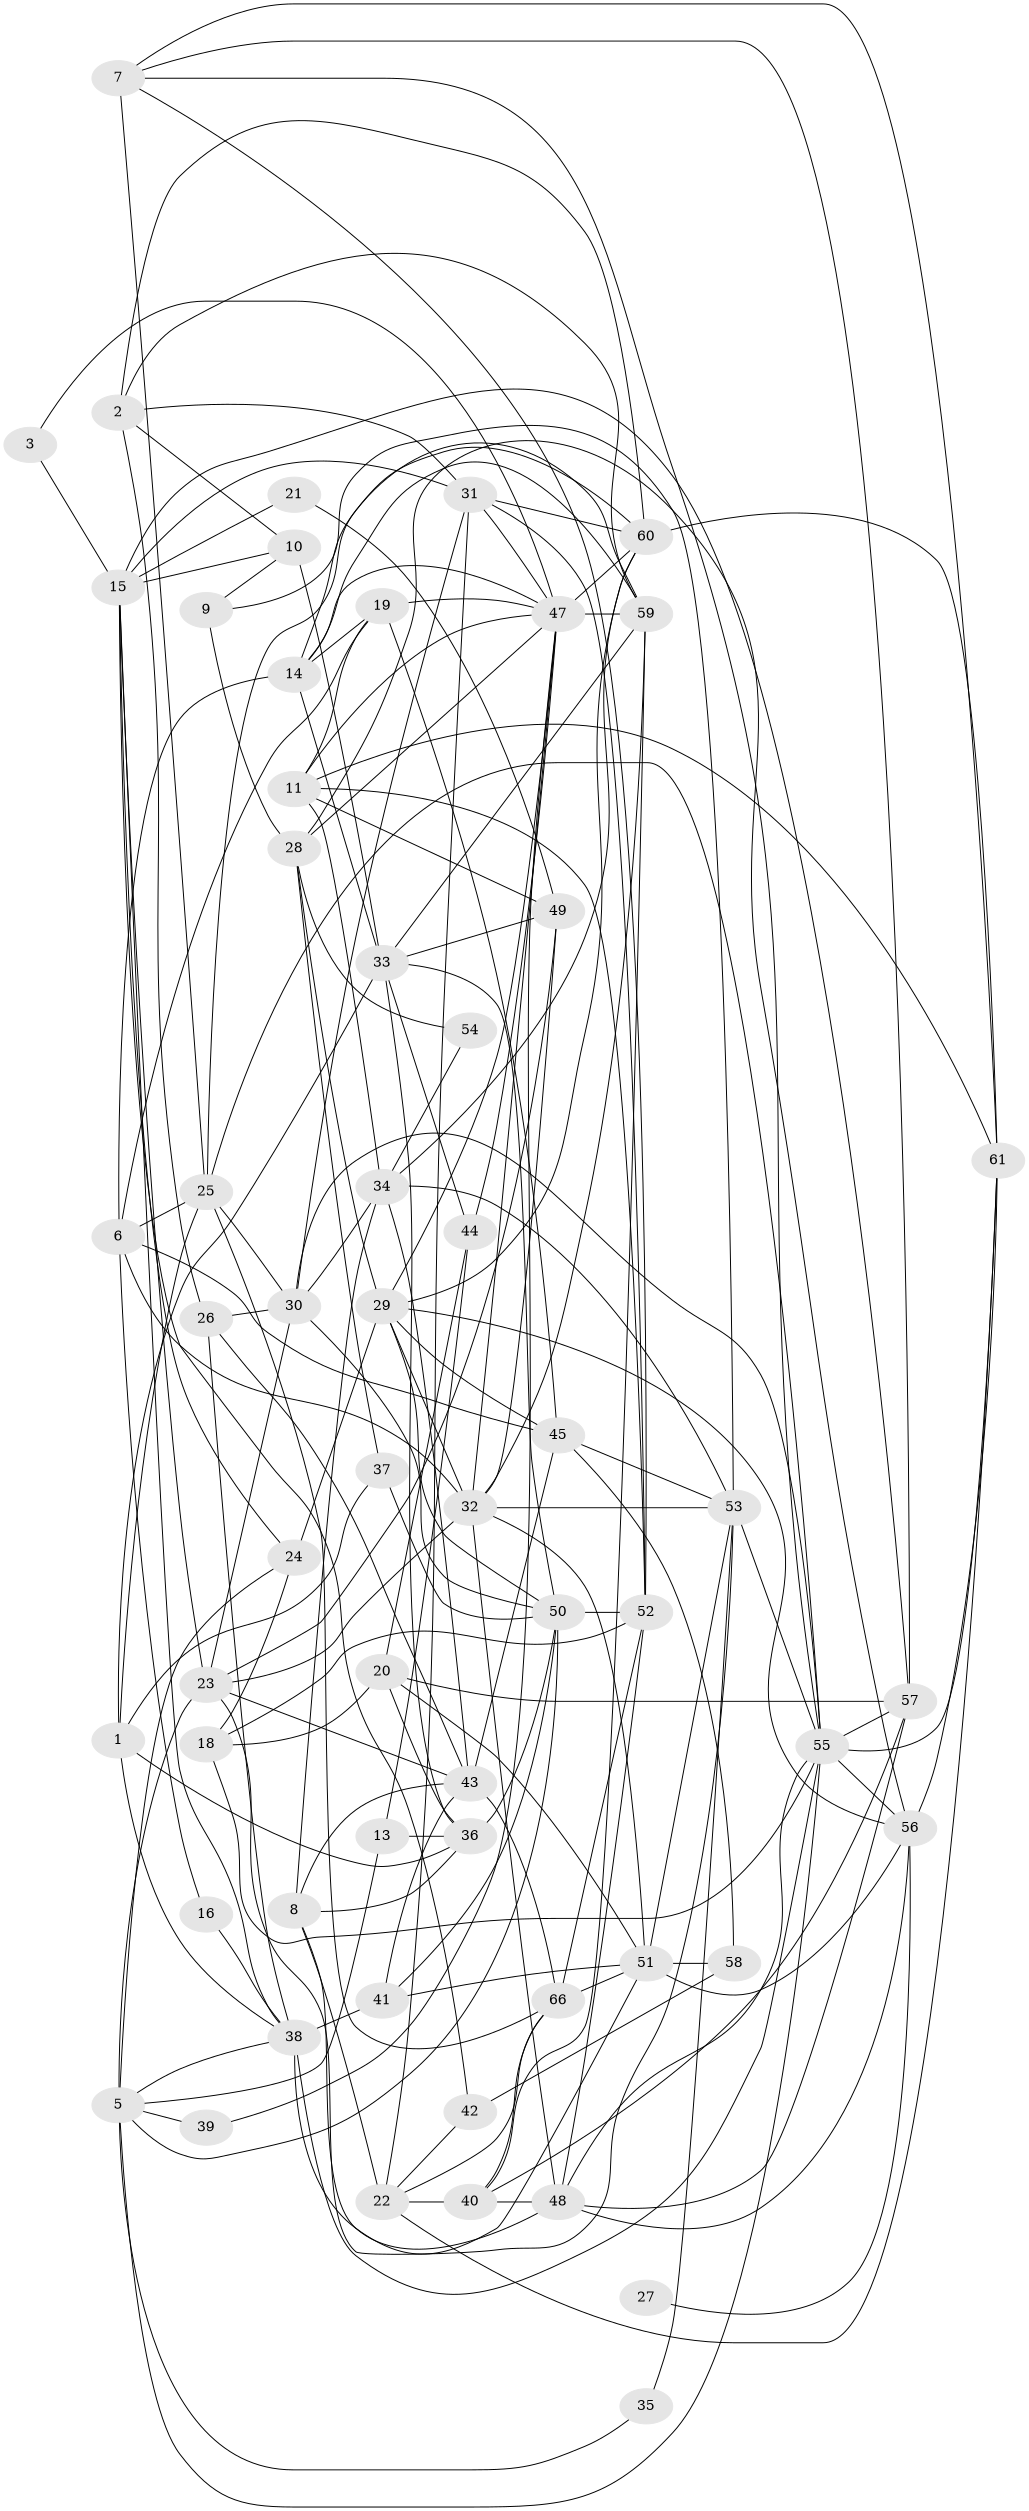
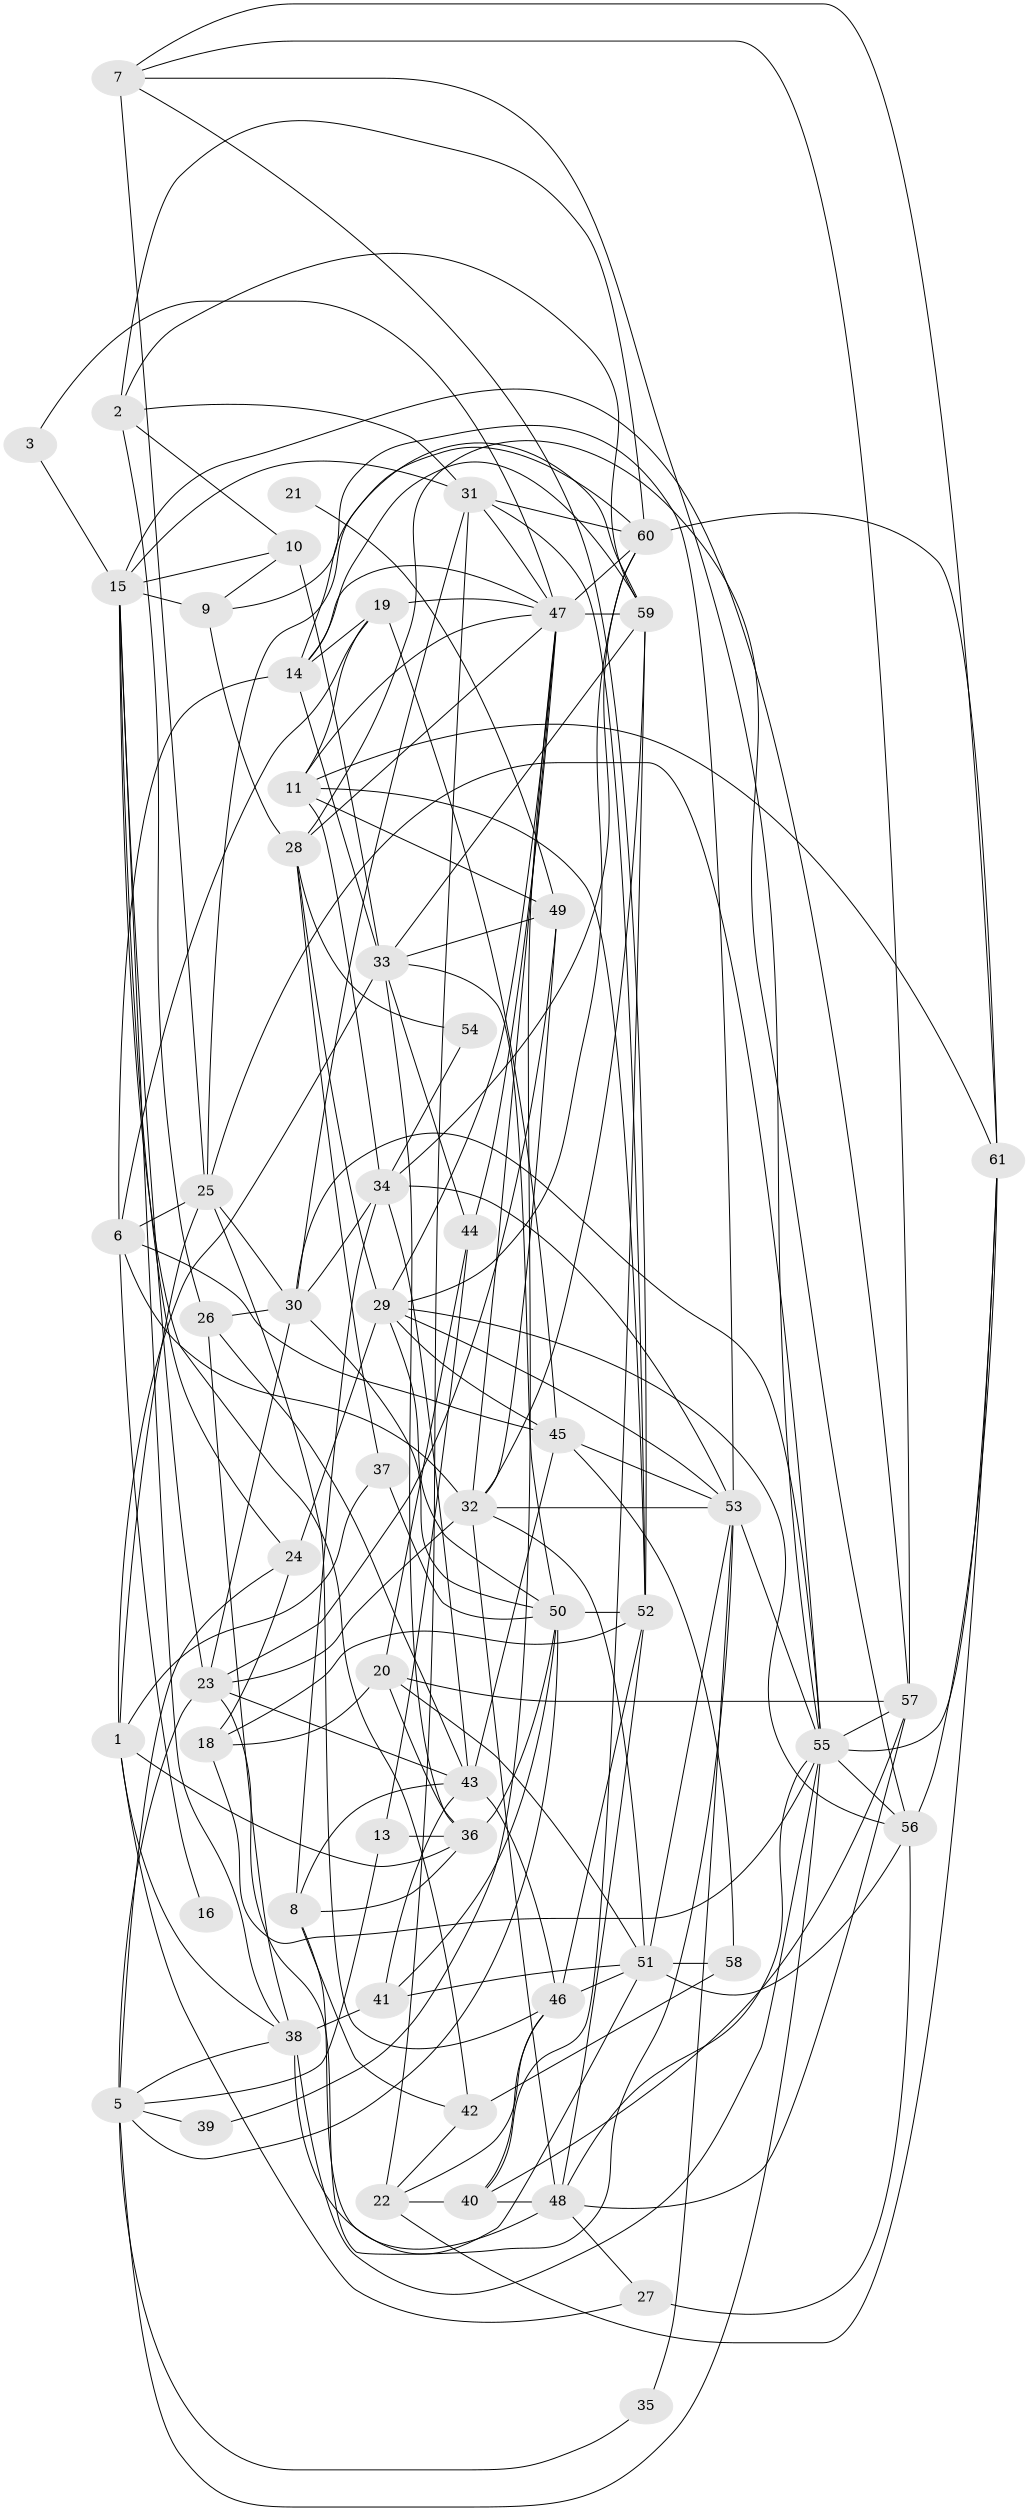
edge "21" -- "15": now "9" -- "15"
edge "29" -- "32": now "29" -- "53"
edge "16" -- "38": removed
node "66": label "66" -> "46"
edge "8" -- "22": now "8" -- "42"
edge "56" -- "48": now "27" -- "48"
edge "1" -- "27": added
